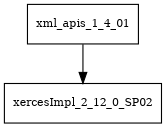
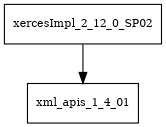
edge "xml_apis_1_4_01" -> "xercesImpl_2_12_0_SP02": reversed
